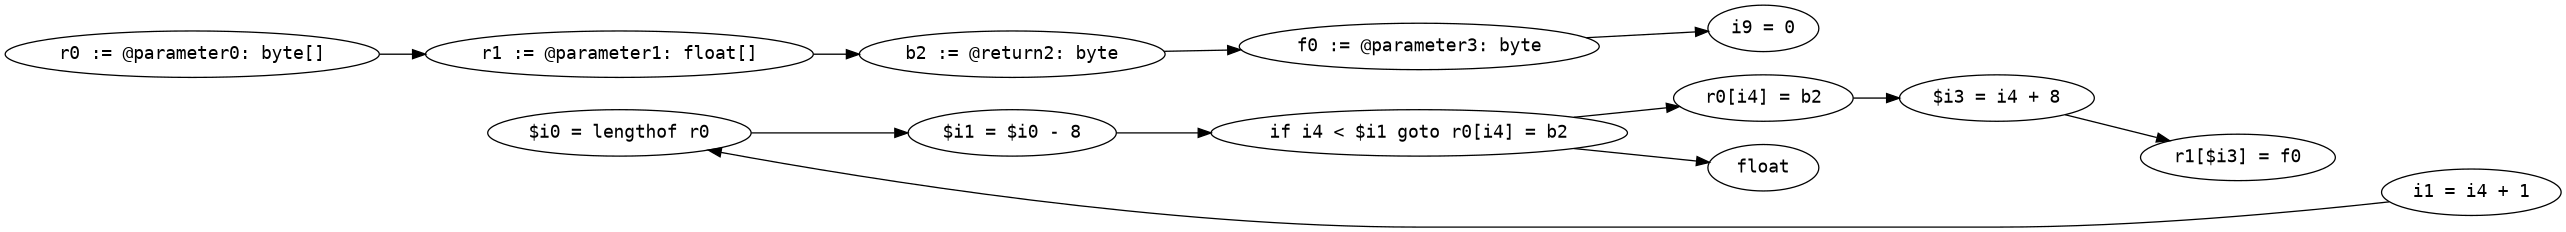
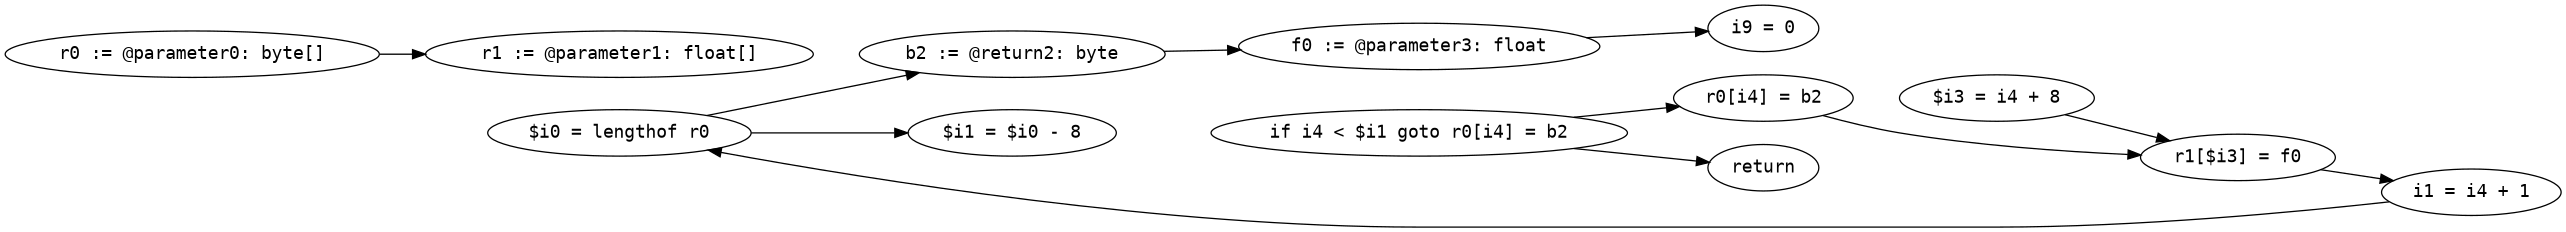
node "f0 := @parameter3: byte": label "f0 := @parameter3: byte" -> "f0 := @parameter3: float"
edge "r1 := @parameter1: float[]" -> "b2 := @return2: byte": now "$i0 = lengthof r0" -> "b2 := @return2: byte"
edge "r0[i4] = b2" -> "$i3 = i4 + 8": now "r0[i4] = b2" -> "r1[$i3] = f0"
edge "$i1 = $i0 - 8" -> "if i4 < $i1 goto r0[i4] = b2": removed
node "float": label "float" -> "return"
edge "r1[$i3] = f0" -> "i1 = i4 + 1": added
